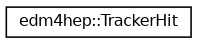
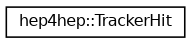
node "edm4hep::TrackerHit": label "edm4hep::TrackerHit" -> "hep4hep::TrackerHit"
